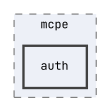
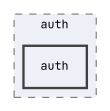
cluster "mcpe": label "mcpe" -> "auth"
